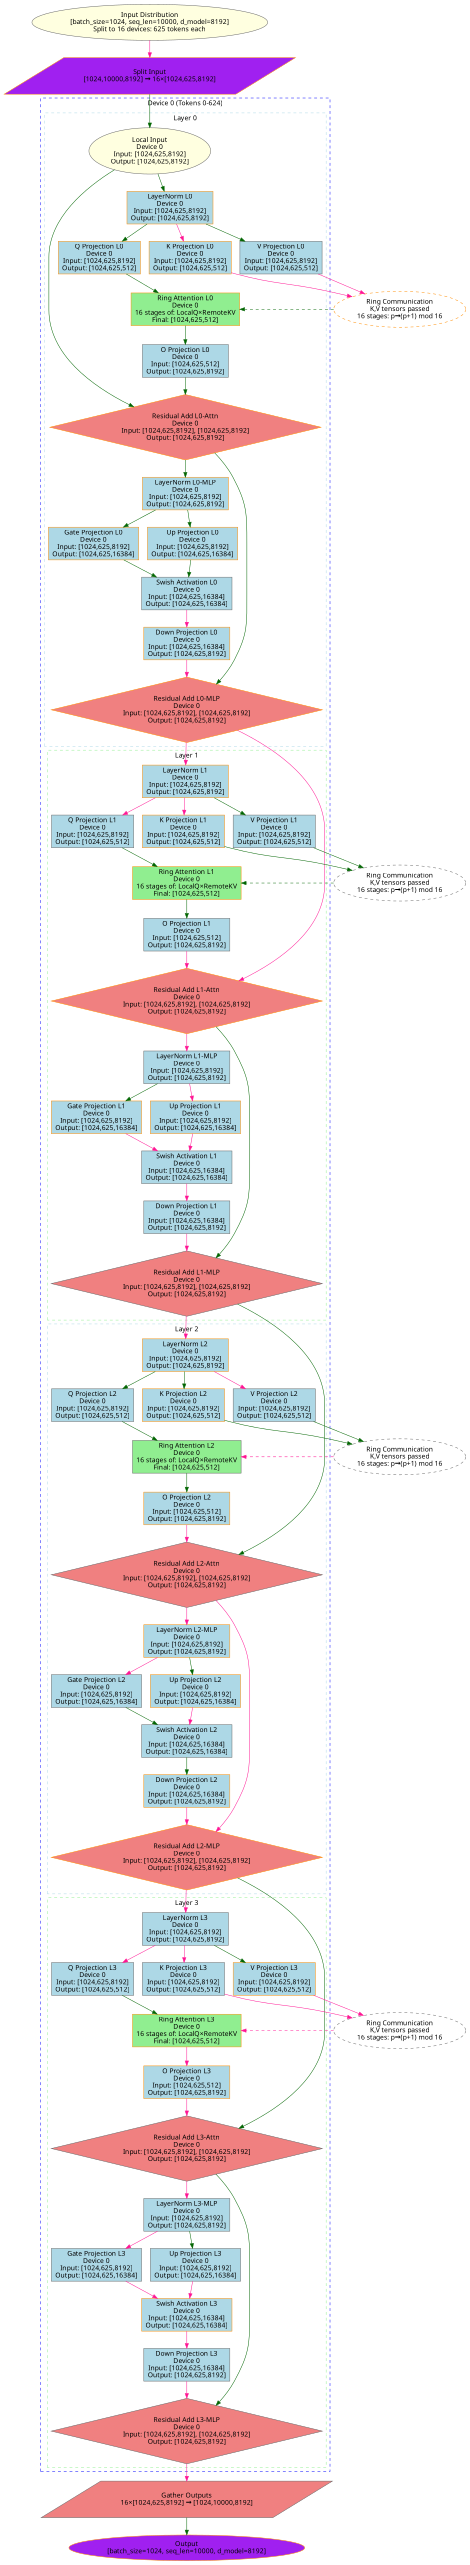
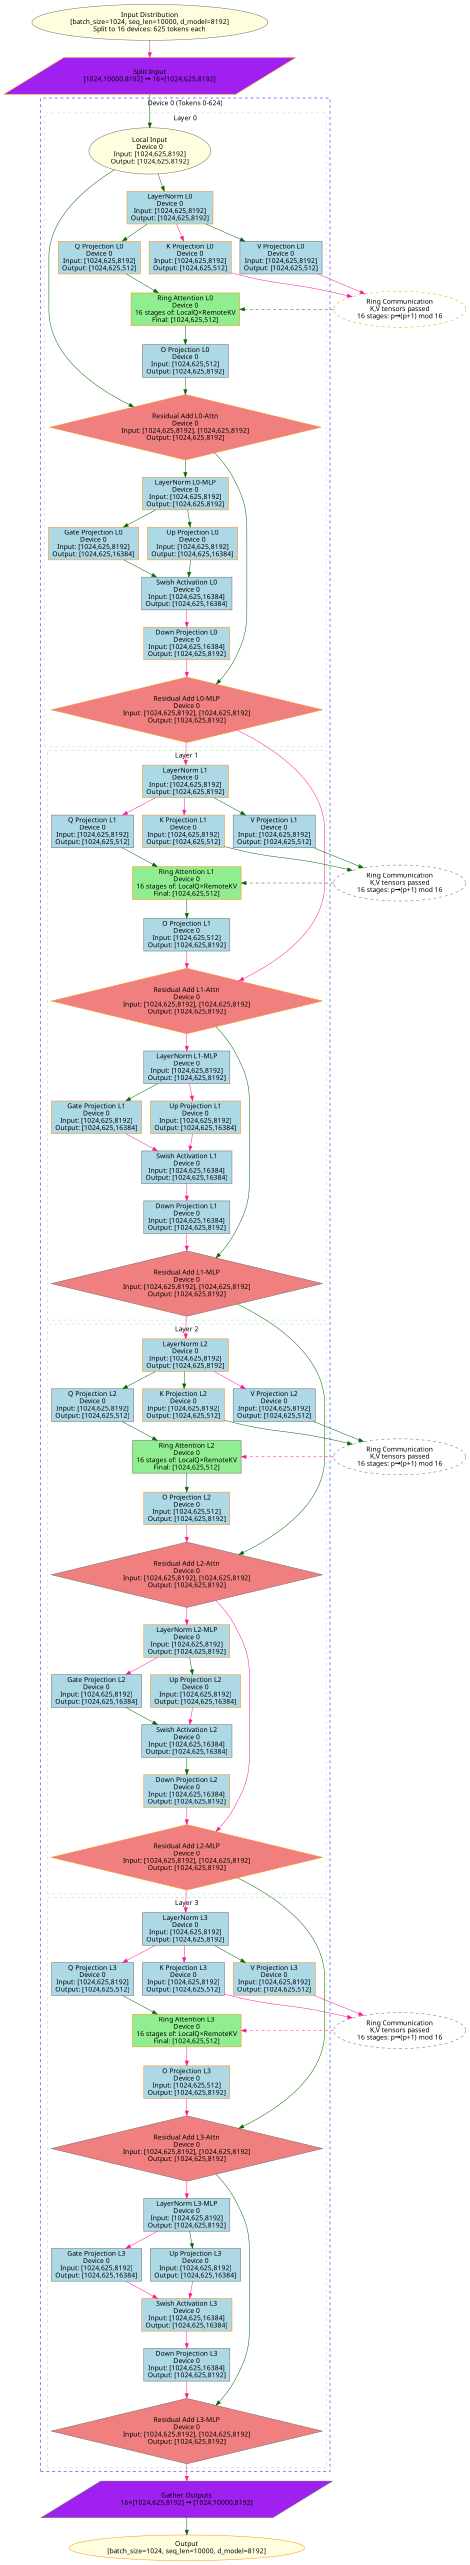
node "Gather Outputs 16×[1024,625,8192] → [1024,10000,8192]": fillcolor lightcoral -> purple
node "Output [batch_size=1024, seq_len=10000, d_model=8192]": fillcolor purple -> lightyellow
